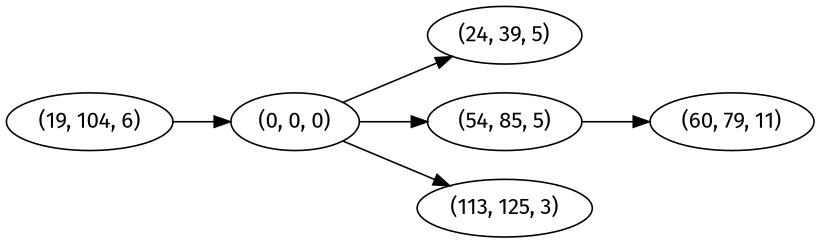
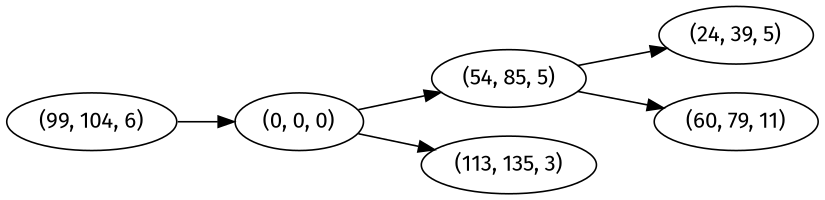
edge "(0, 0, 0)" -> "(24, 39, 5)": now "(54, 85, 5)" -> "(24, 39, 5)"
node "(19, 104, 6)": label "(19, 104, 6)" -> "(99, 104, 6)"
node "(113, 125, 3)": label "(113, 125, 3)" -> "(113, 135, 3)"
